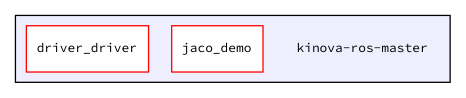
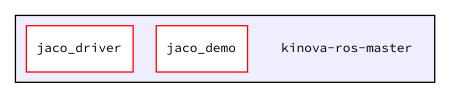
node "driver_driver": label "driver_driver" -> "jaco_driver"
